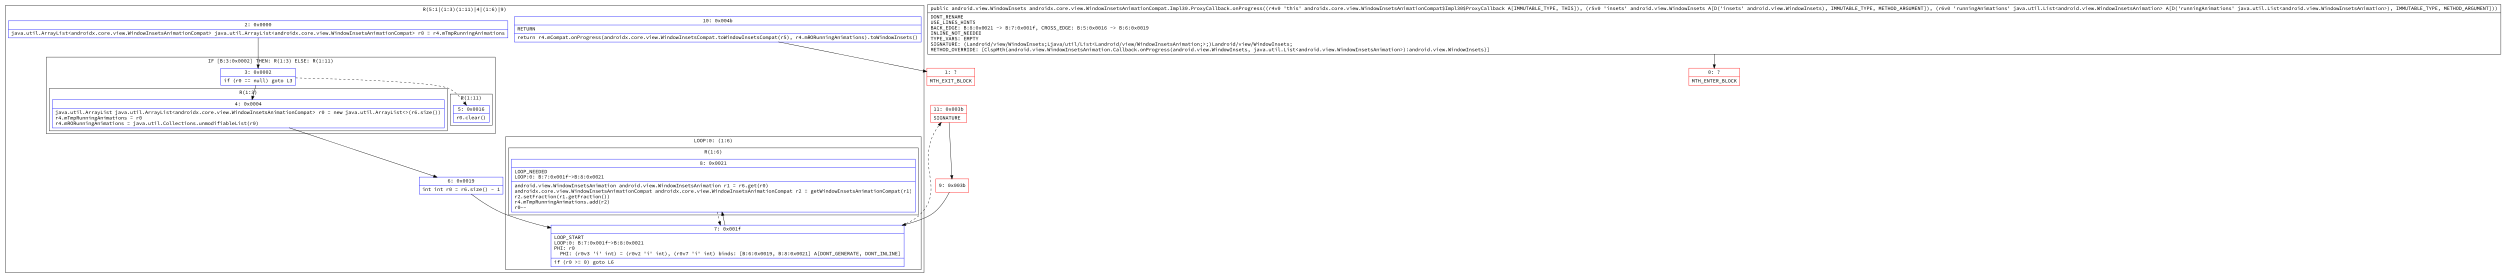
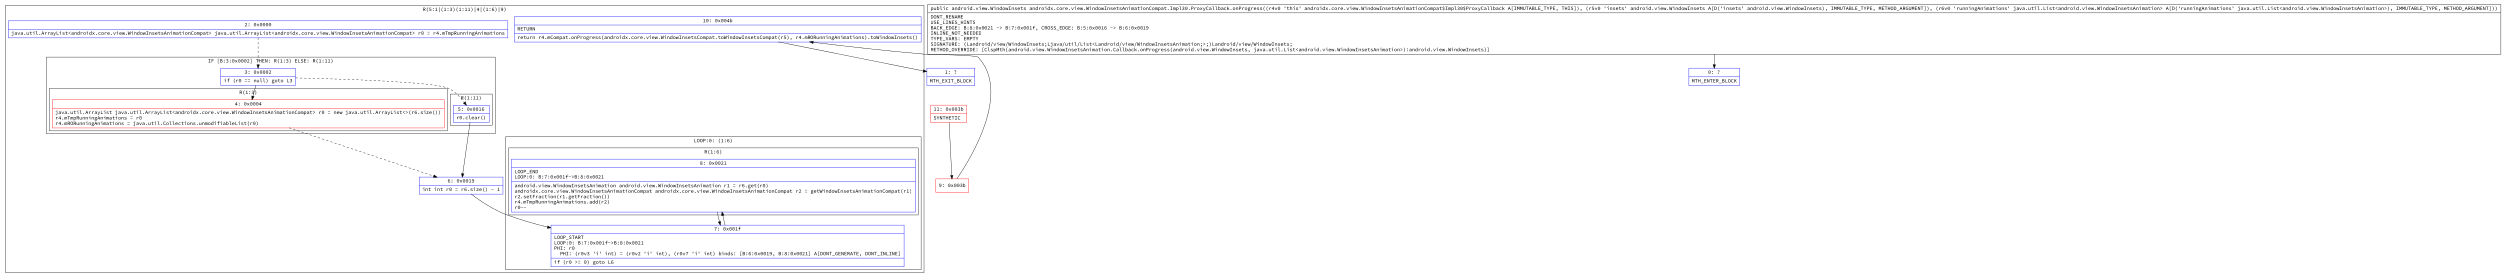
edge "2: 0x0000" -> "3: 0x0002": style solid -> dashed
node "1: ?": color red -> blue
node "0: ?": color red -> blue
node "4: 0x0004": color blue -> red
node "11: 0x003b": text "SIGNATURE" -> "SYNTHETIC"
edge "5: 0x0016" -> "6: 0x0019": added
edge "4: 0x0004" -> "6: 0x0019": style solid -> dashed
node "8: 0x0021": text "LOOP_NEEDED" -> "LOOP_END"
edge "7: 0x001f" -> "11: 0x003b": removed
edge "9: 0x003b" -> "7: 0x001f": now "9: 0x003b" -> "10: 0x004b"
edge "8: 0x0021" -> "7: 0x001f": style dashed -> solid
